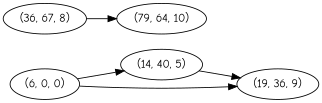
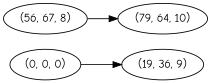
node "(36, 67, 8)": label "(36, 67, 8)" -> "(56, 67, 8)"
node "(14, 40, 5)": removed
node "(6, 0, 0)": label "(6, 0, 0)" -> "(0, 0, 0)"
